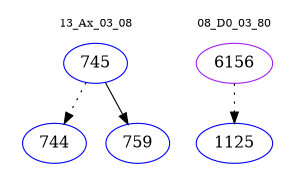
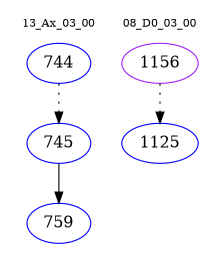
cluster "13_Ax_03_08": label "13_Ax_03_08" -> "13_Ax_03_00"
cluster "08_D0_03_80": label "08_D0_03_80" -> "08_D0_03_00"
node "6156": label "6156" -> "1156"
edge "745" -> "744": reversed
